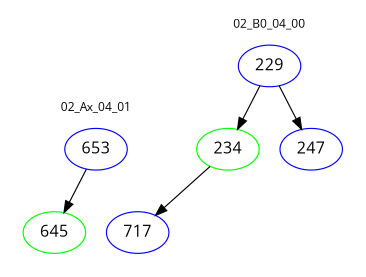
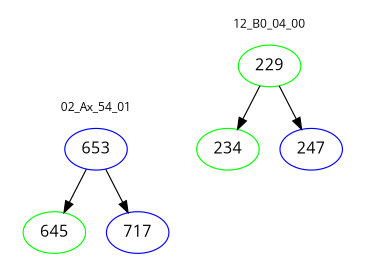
cluster "02_B0_04_00": label "02_B0_04_00" -> "12_B0_04_00"
node "229": color blue -> green
cluster "02_Ax_04_01": label "02_Ax_04_01" -> "02_Ax_54_01"
edge "234" -> "717": now "653" -> "717"
